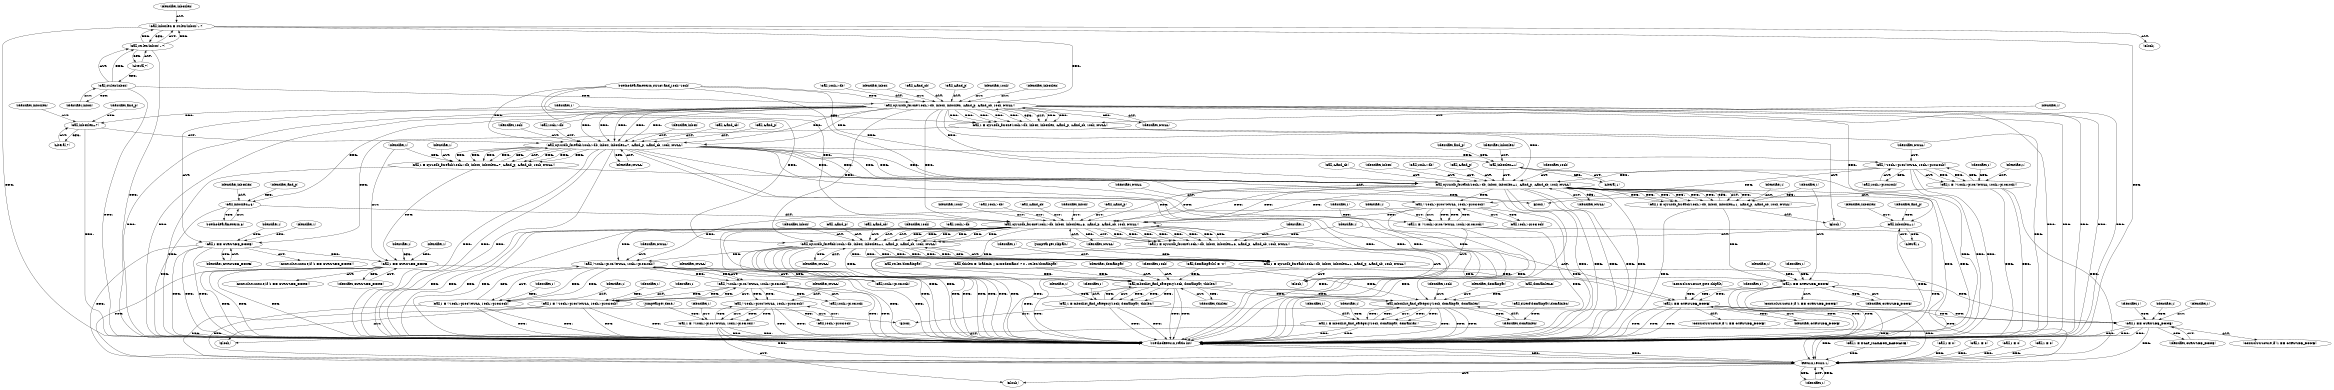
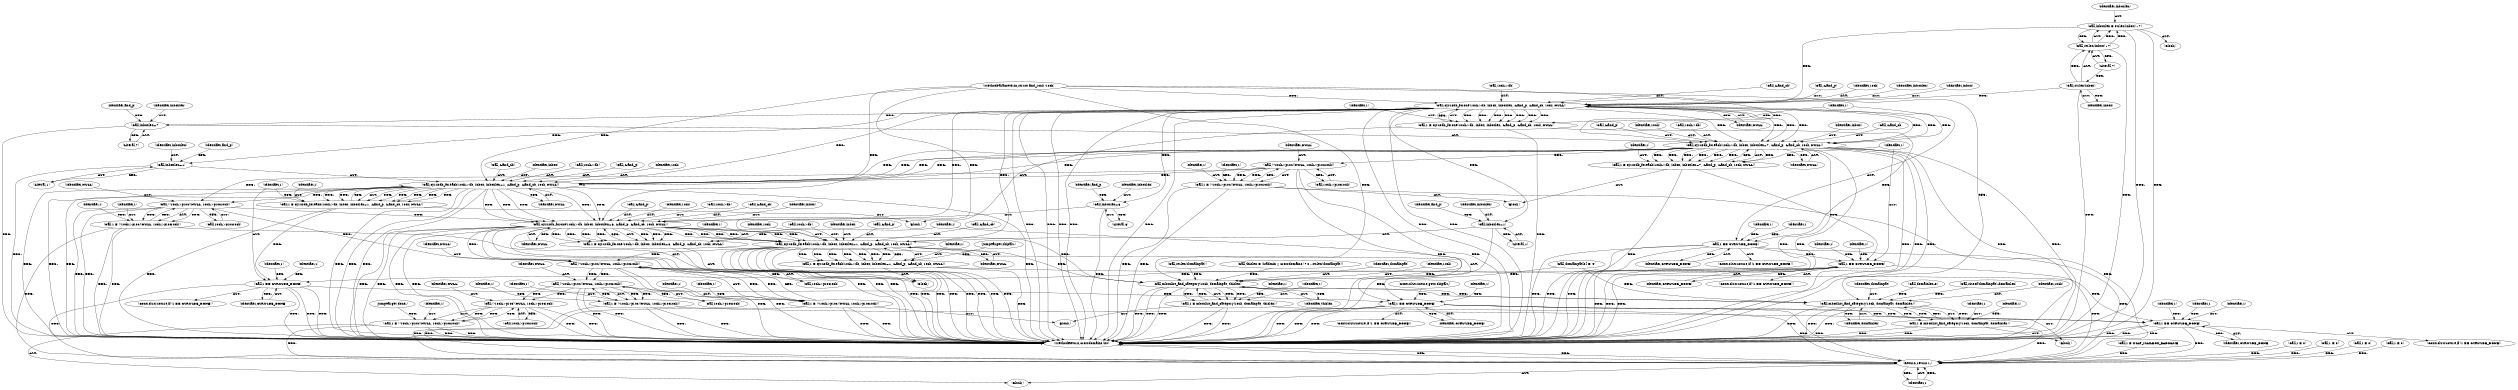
edge "(MethodParameterIn,struct find_rock *rock)" -> "(Call,mboxlist_find_category(rock, domainpat, thislen))": added, label "DDG:"
edge "(MethodParameterIn,struct find_rock *rock)" -> "(Call,mboxlist_find_category(rock, domainpat, domainlen))": label "DDG: " -> "CFG: "
node "(MethodParameterIn,6)": label "(MethodParameterIn,6)" -> "(Literal,6)"
edge "(Call,sizeof(domainpat)-domainlen)" -> "(Identifier,domainlen)": now "(Call,sizeof(domainpat)-domainlen)" -> "(Call,mboxlist_find_category(rock, domainpat, domainlen))"
node "(MethodReturn,static int)": label "(MethodReturn,static int)" -> "(MethodReturn,crossdomains int)"
